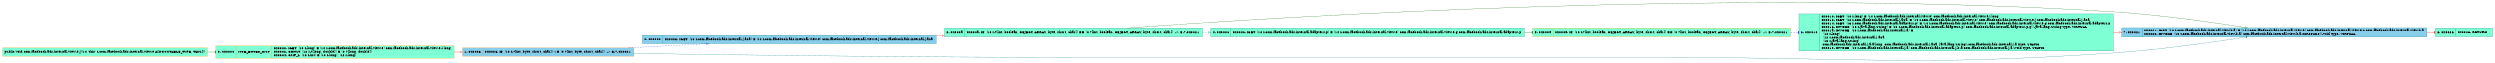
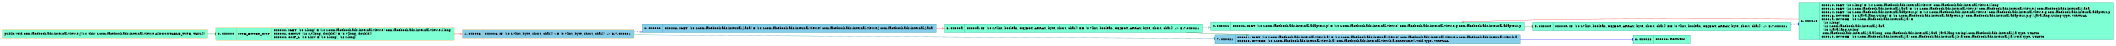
node "5: 0x000e": color darkorange -> teal
edge "6: 0x0010" -> "7: 0x0021": now "6: 0x0010" -> "4: 0x000c"
edge "7: 0x0021" -> "8: 0x0026": color red -> blue
